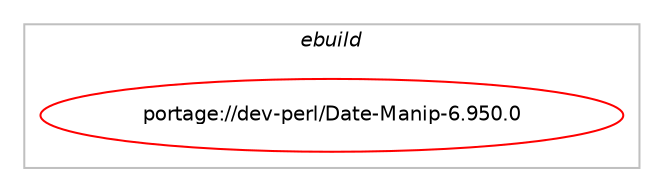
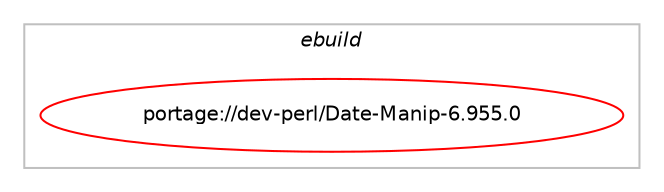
node "portage://dev-perl/Date-Manip-6.950.0": label "portage://dev-perl/Date-Manip-6.950.0" -> "portage://dev-perl/Date-Manip-6.955.0"
